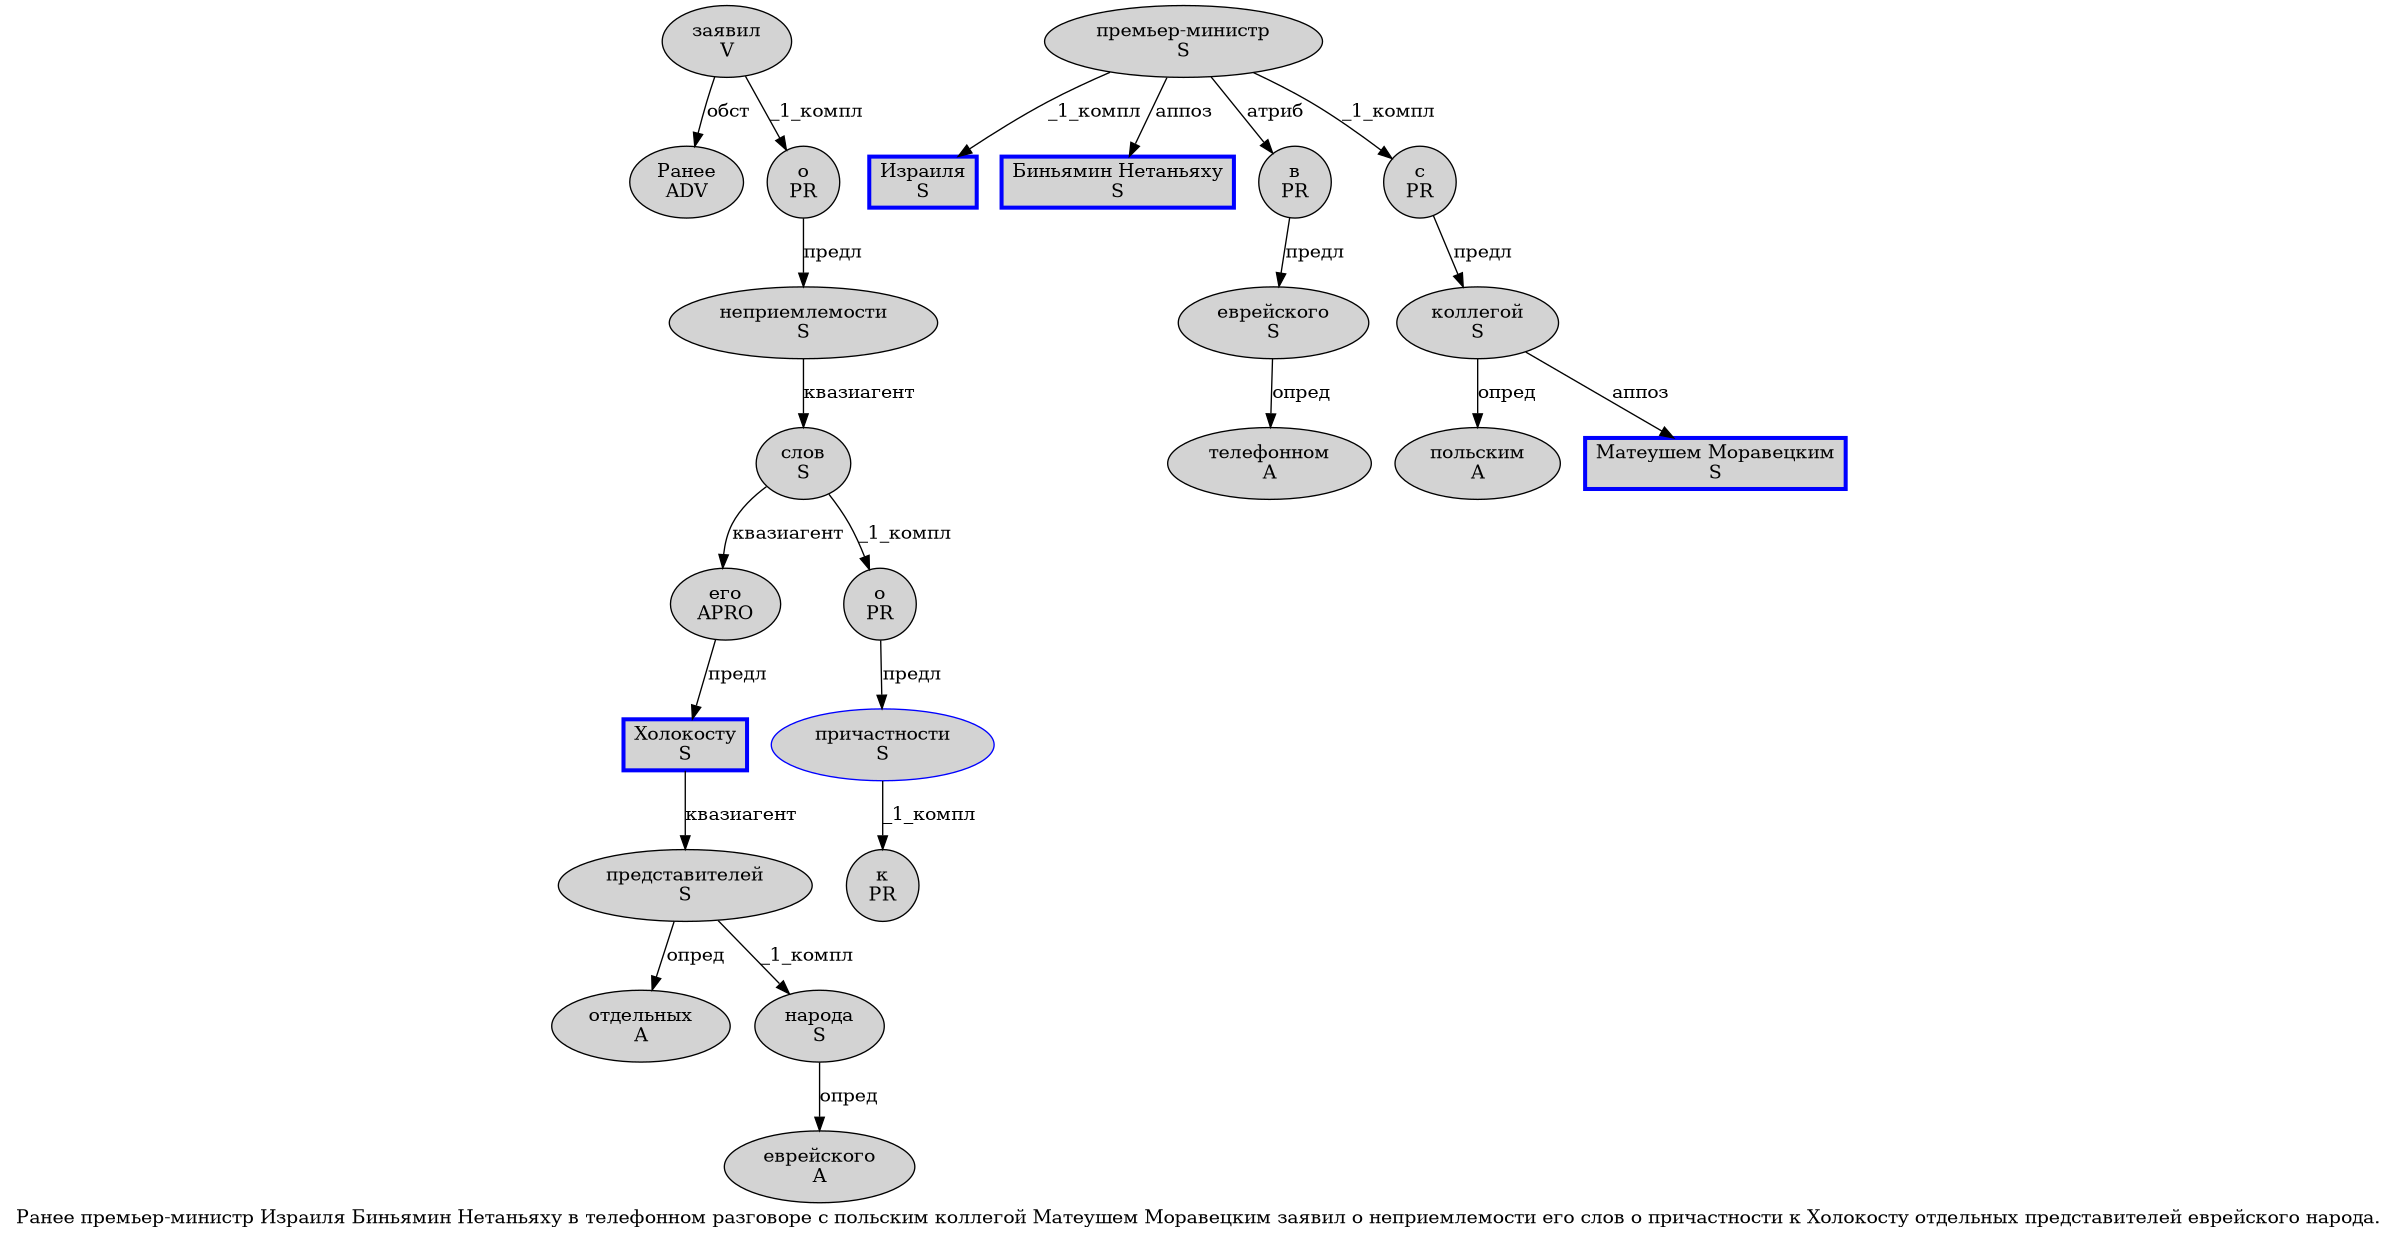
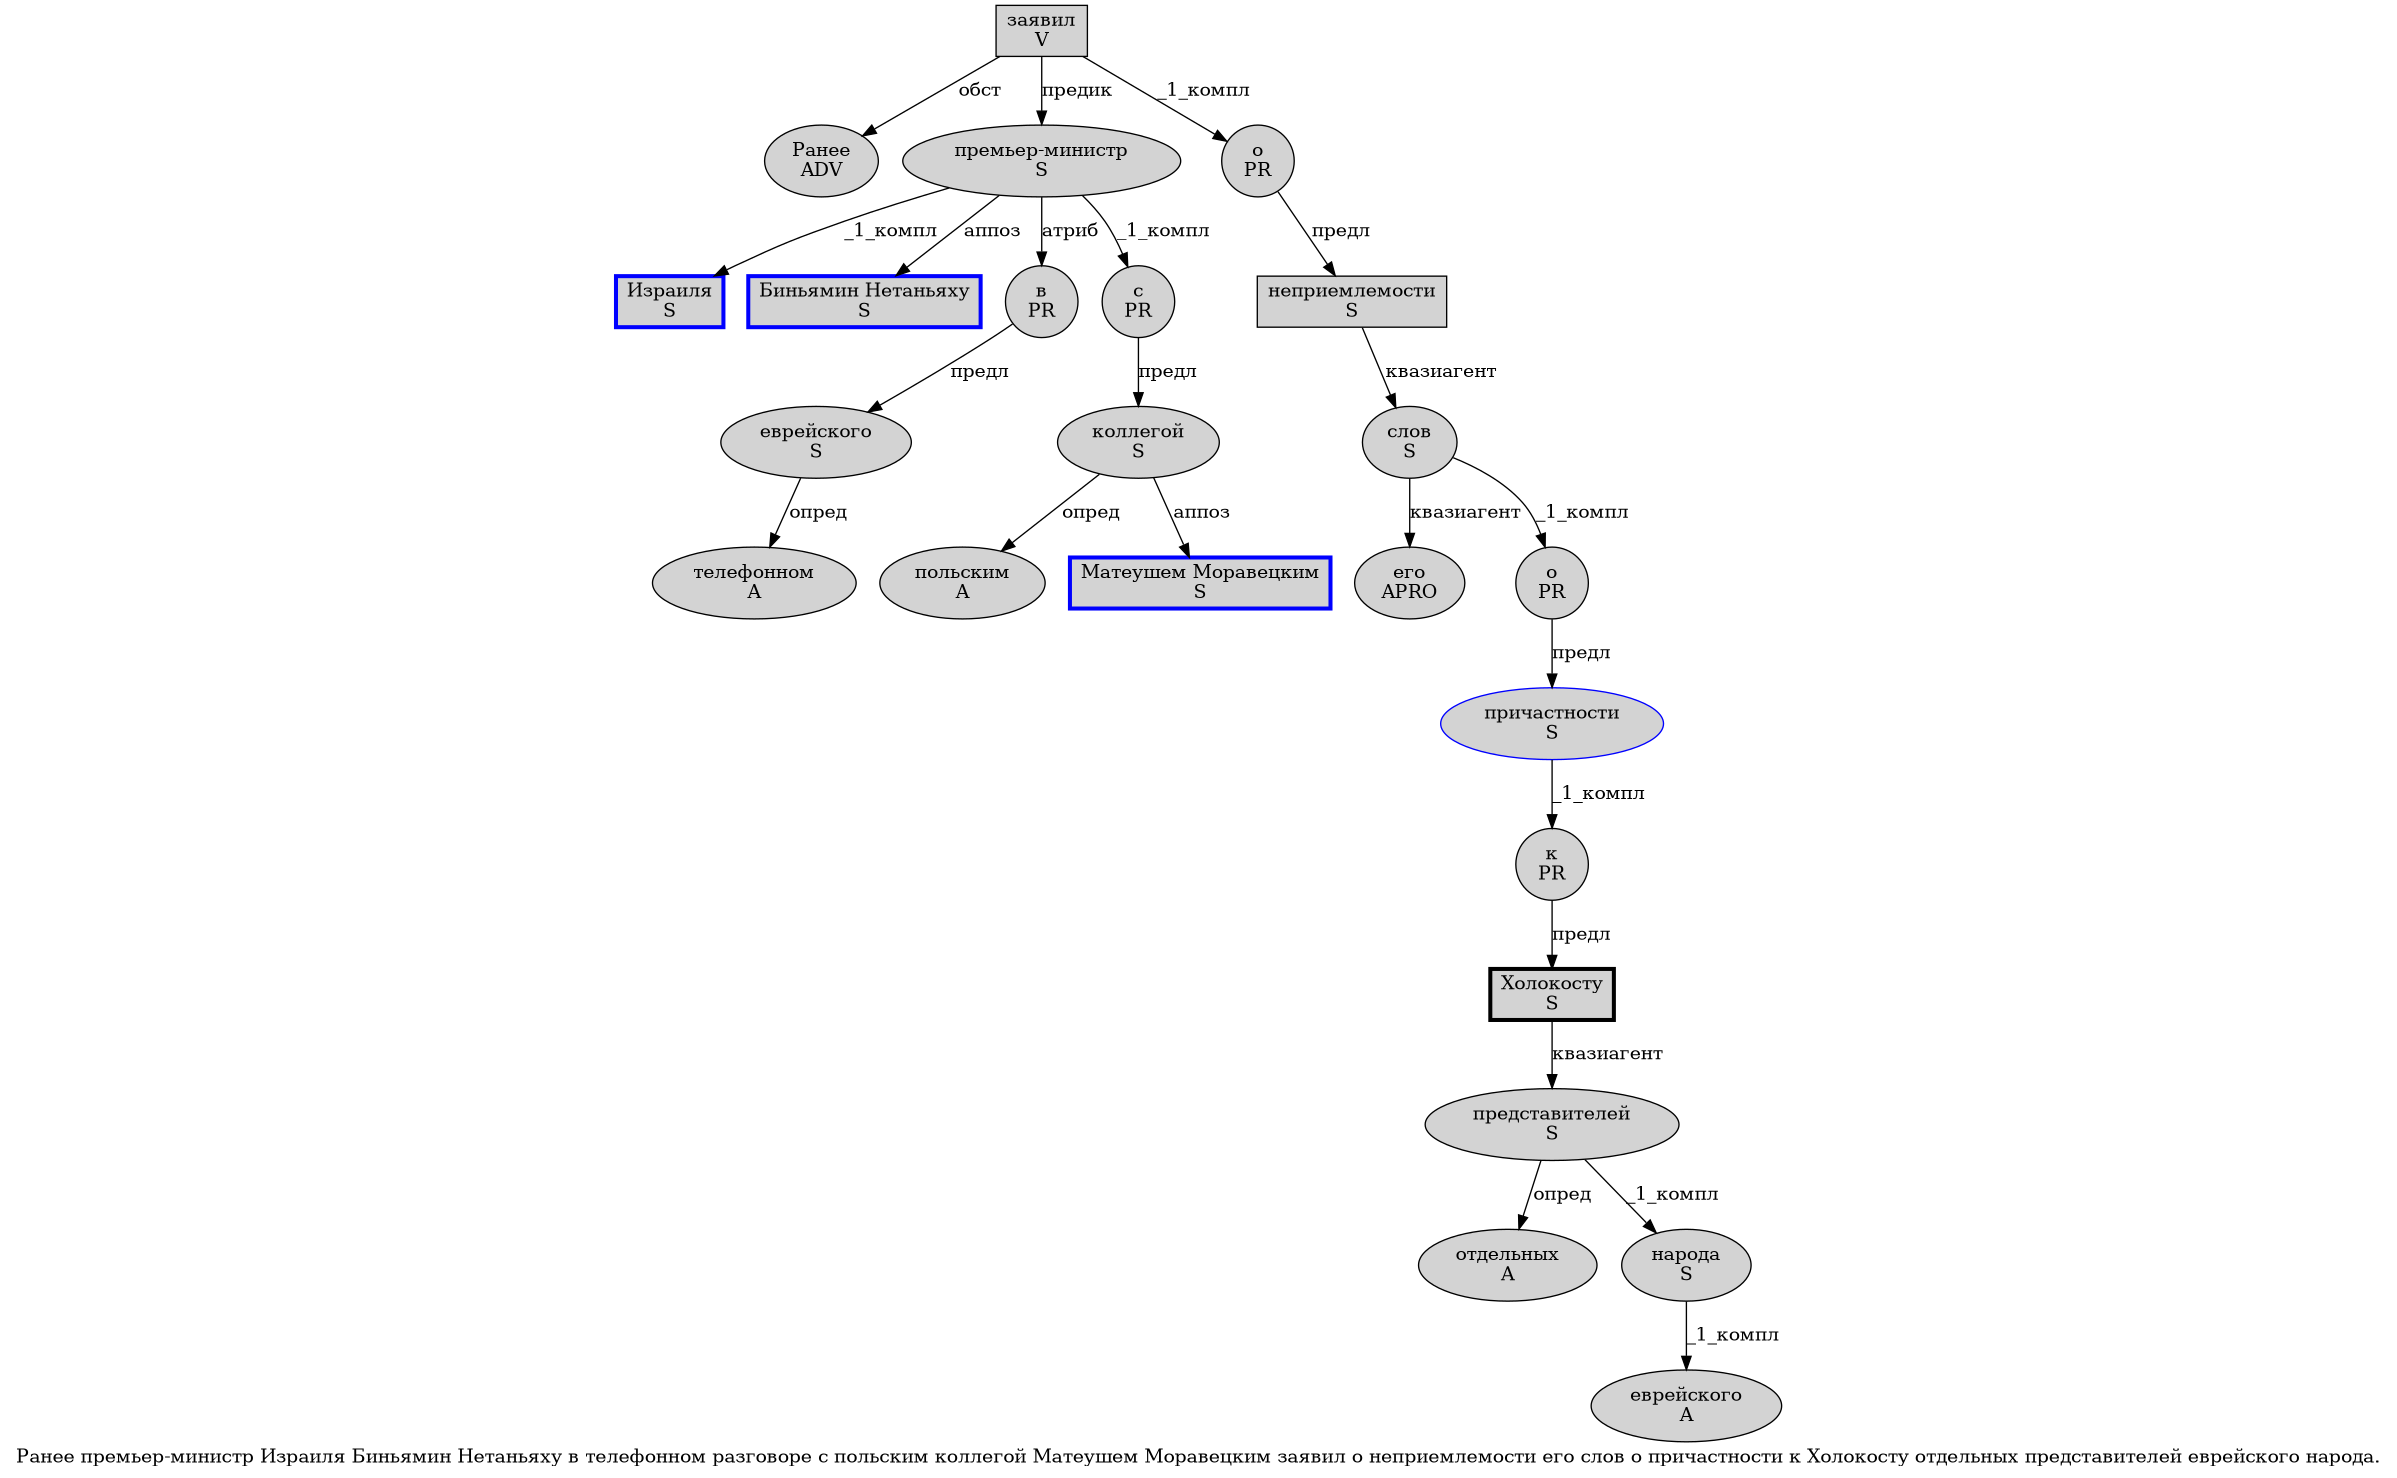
node "заявил V": shape ellipse -> box
edge "заявил V" -> "премьер-министр S": added, label "предик"
node "неприемлемости S": shape ellipse -> box
edge "его APRO" -> "Холокосту S": now "к PR" -> "Холокосту S"
node "Холокосту S": color blue -> black
edge "народа S" -> "еврейского A": label "опред" -> "_1_компл"
